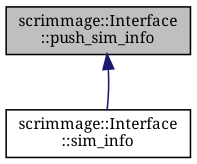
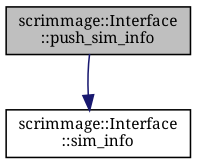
edge "scrimmage::Interface ::sim_info" -> "scrimmage::Interface ::push_sim_info": reversed
